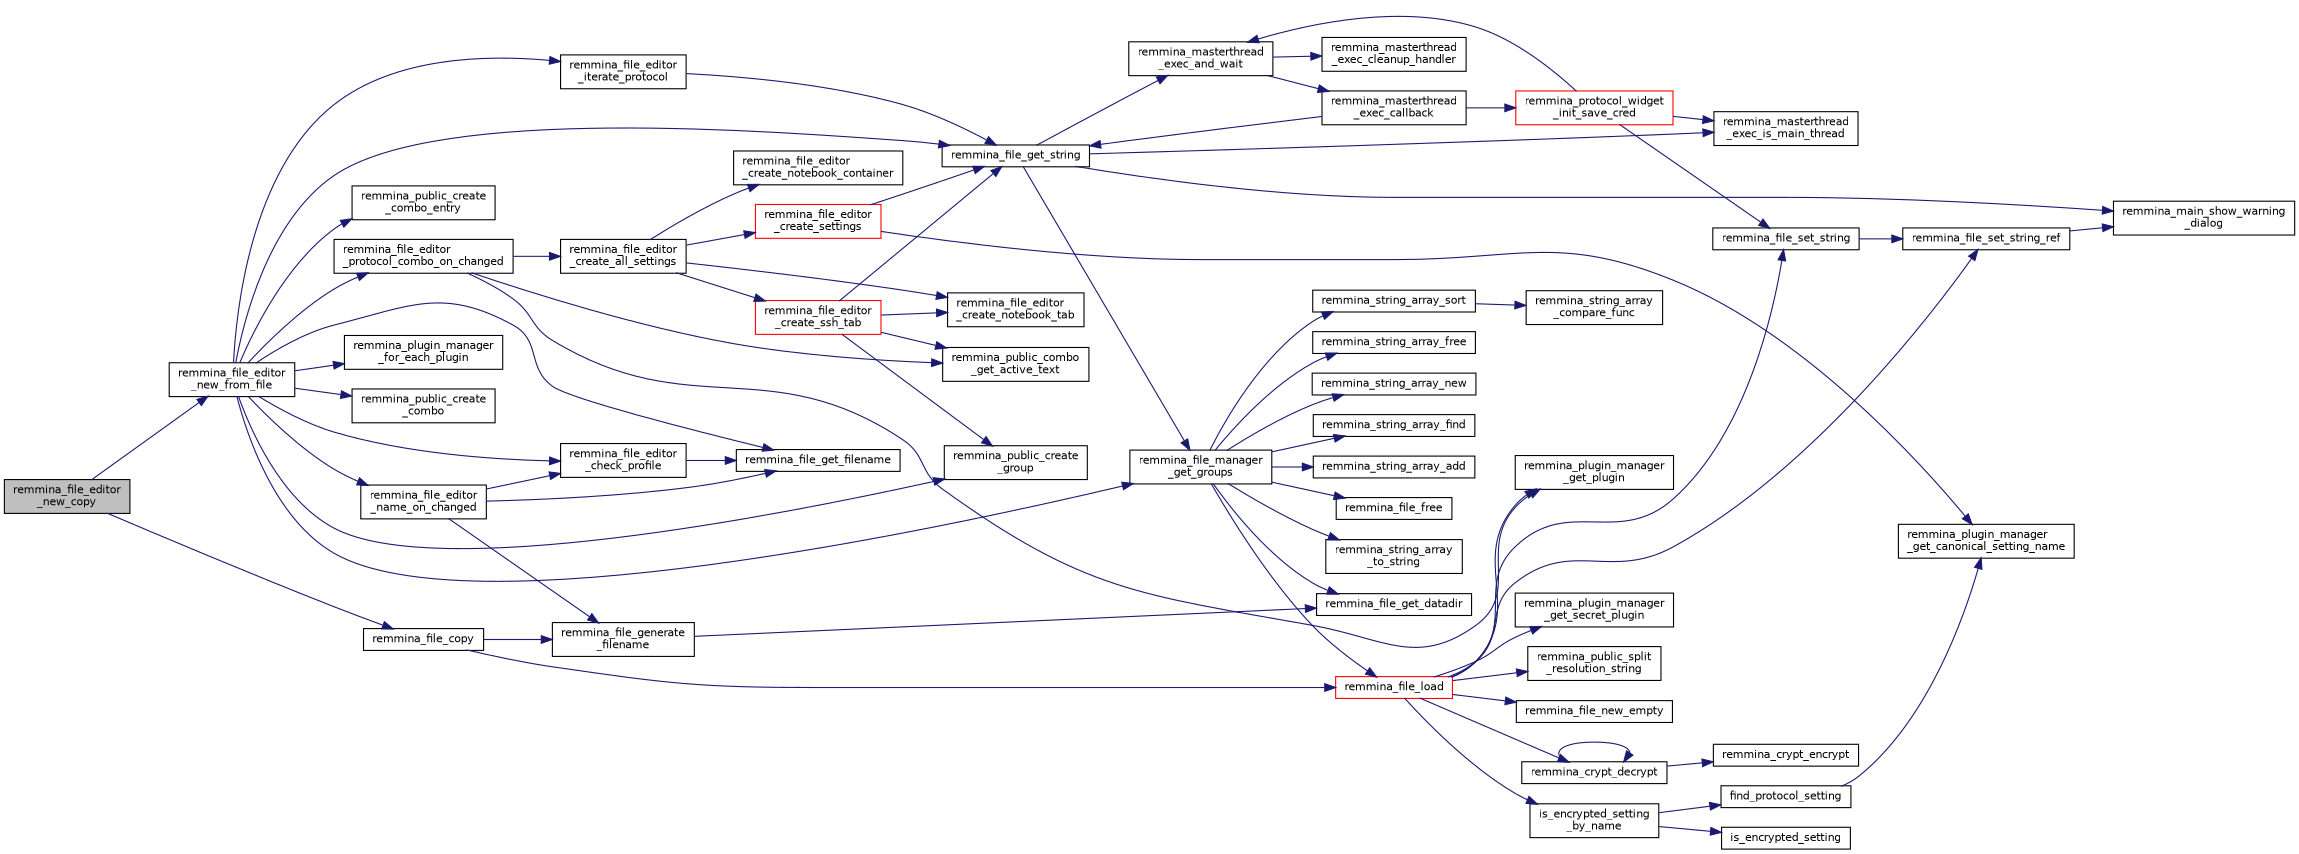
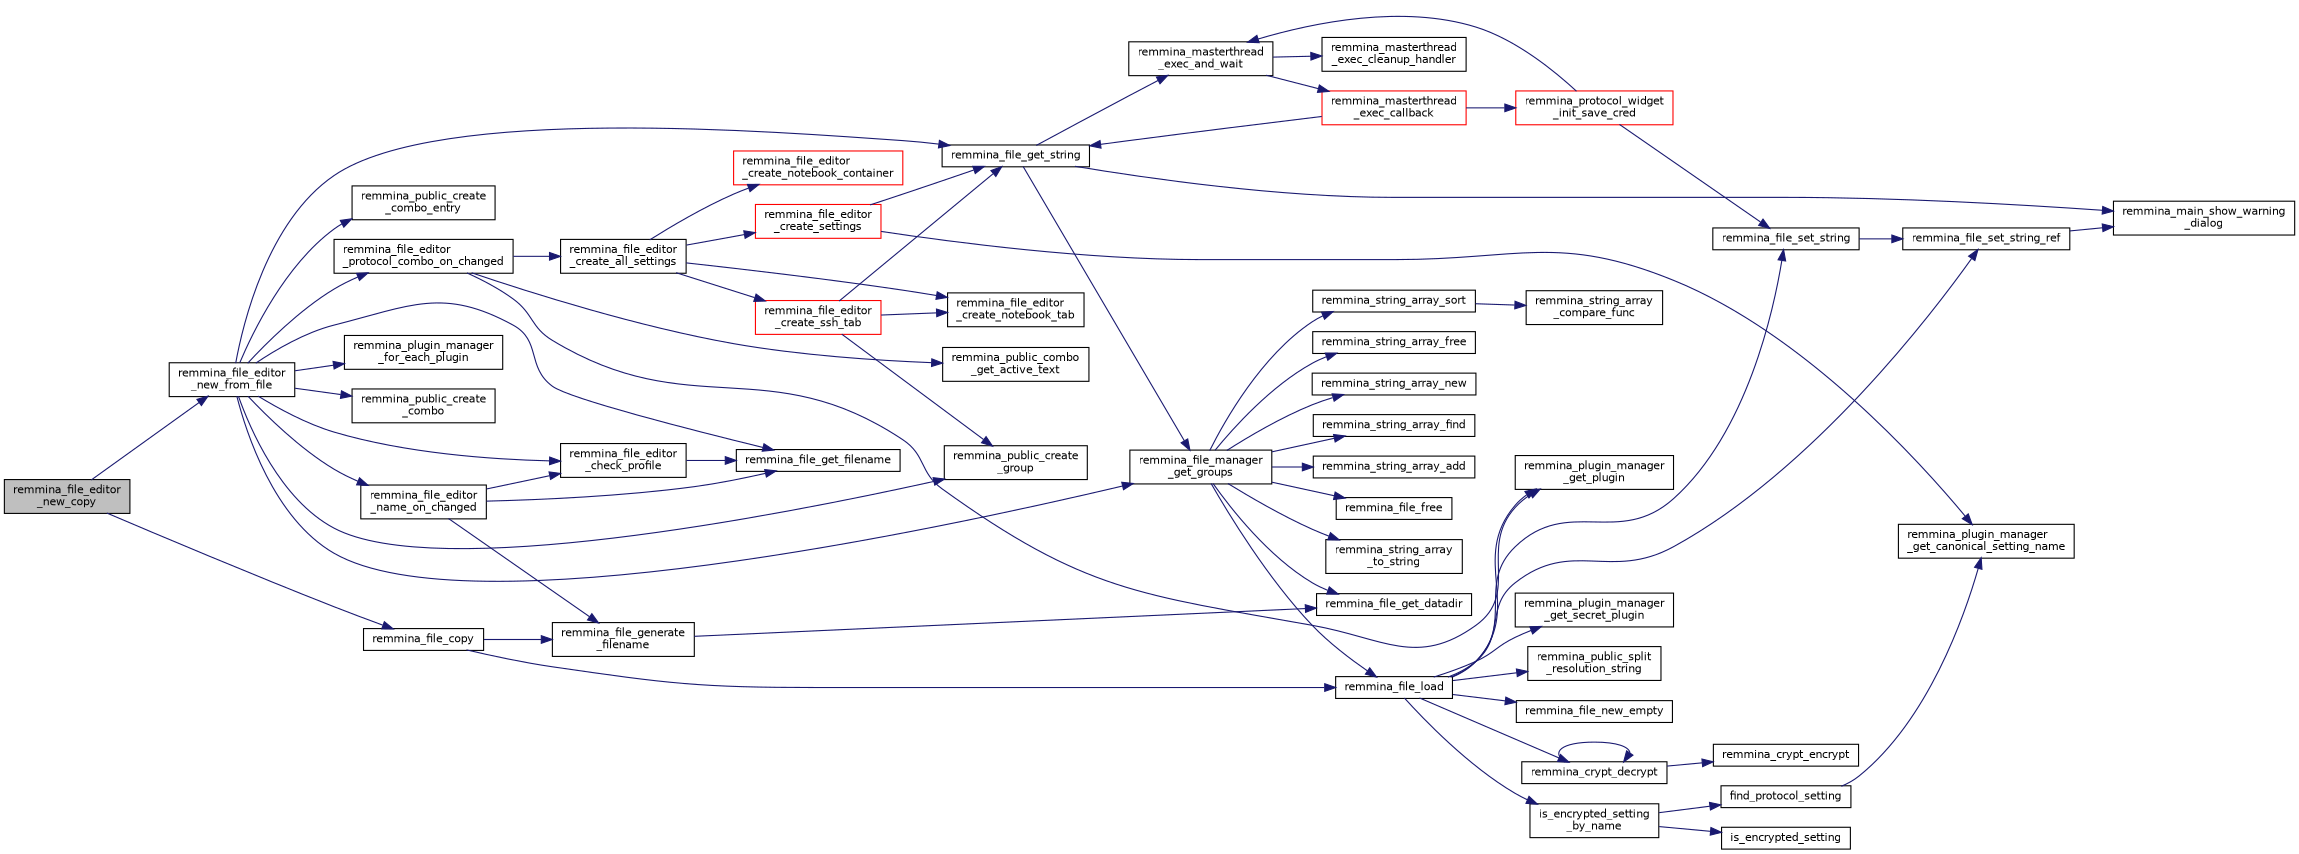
node "remmina_file_editor _iterate_protocol": removed
node "remmina_masterthread _exec_callback": color black -> red
node "remmina_masterthread _exec_is_main_thread": removed
node "remmina_file_editor _create_notebook_container": color black -> red
edge "remmina_file_editor _create_ssh_tab" -> "remmina_public_combo _get_active_text": removed
node "remmina_file_load": color red -> black
